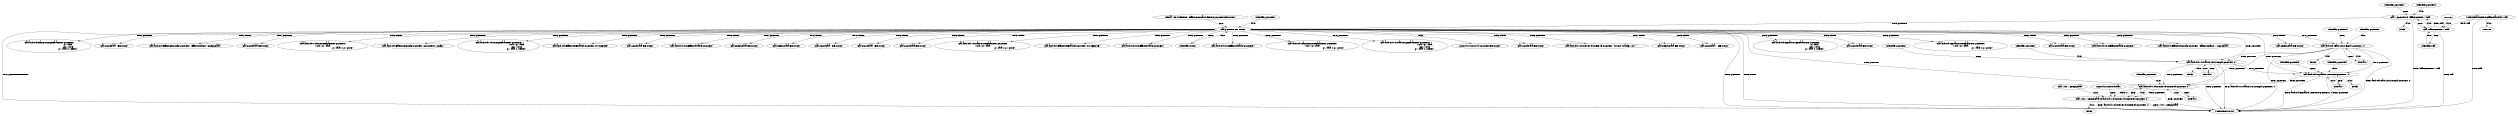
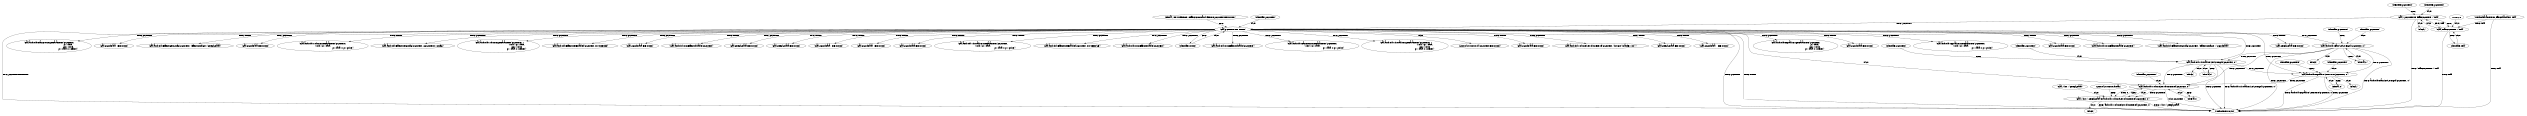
node "1000108": removed
edge "(Call,pContext == NULL)" -> "(Call,android::VolumeSetVolumeLevel(pContext, 0))": label "DDG: pContext" -> "AST: "
edge "(Call,android::VolumeSetVolumeLevel(pContext, 0))" -> "(MethodReturn,int)": label "DDG: pContext" -> "AST: pContext"
